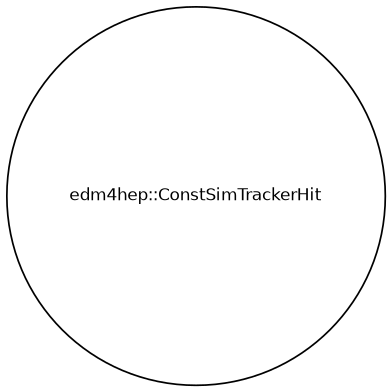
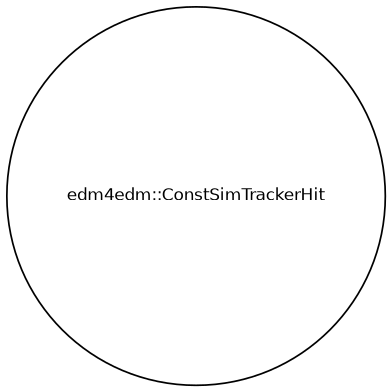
node "edm4hep::ConstSimTrackerHit": label "edm4hep::ConstSimTrackerHit" -> "edm4edm::ConstSimTrackerHit"
